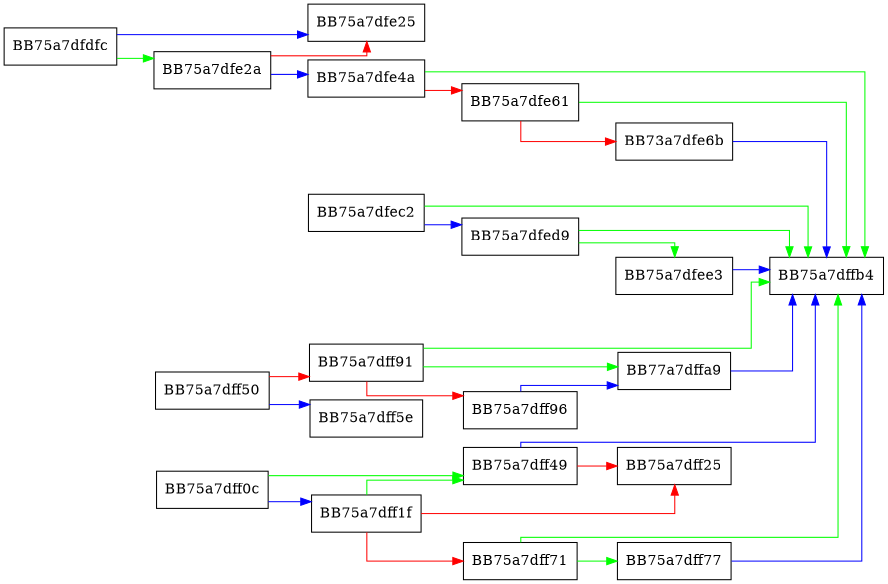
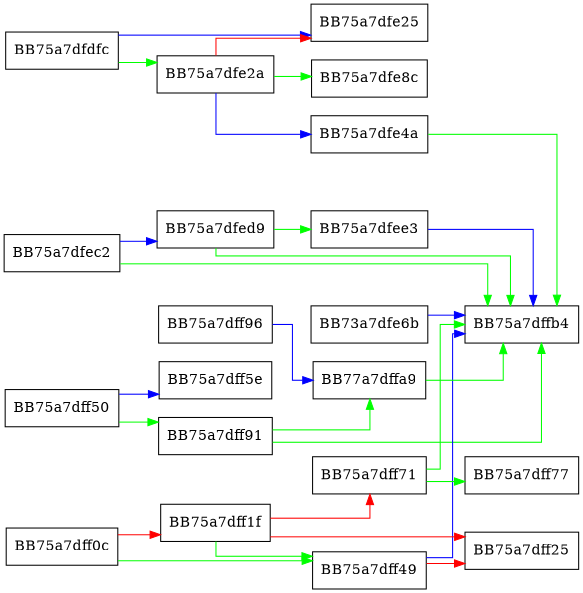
node "BB75a7dfe8c": added
node "BB75a7dfe61": removed
edge "BB77a7dffa9" -> "BB75a7dffb4": color blue -> green
edge "BB75a7dff50" -> "BB75a7dff91": color red -> green
edge "BB75a7dff91" -> "BB75a7dff96": removed
edge "BB75a7dff77" -> "BB75a7dffb4": removed
edge "BB75a7dff0c" -> "BB75a7dff1f": color blue -> red
